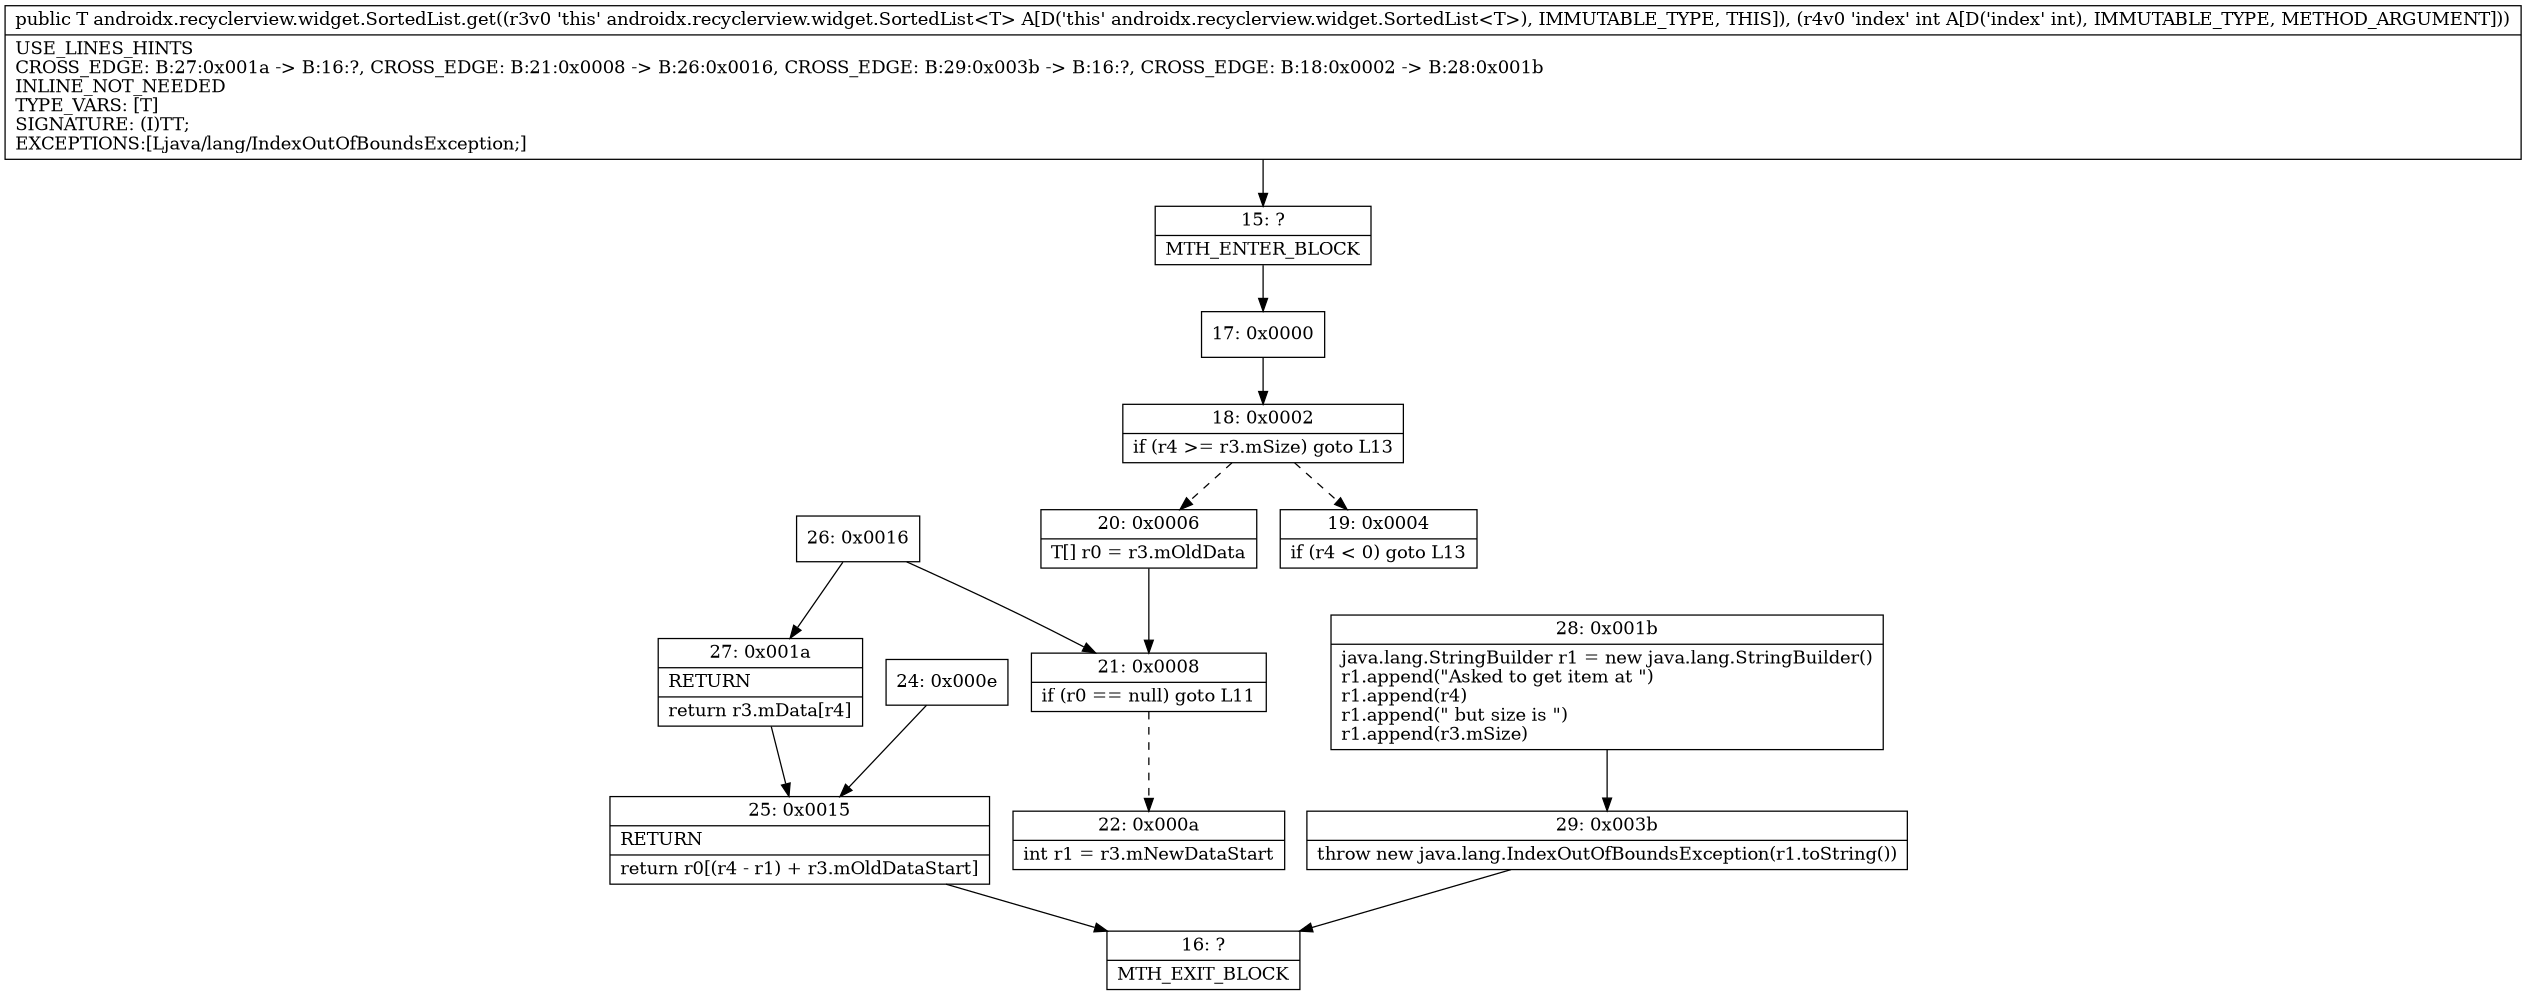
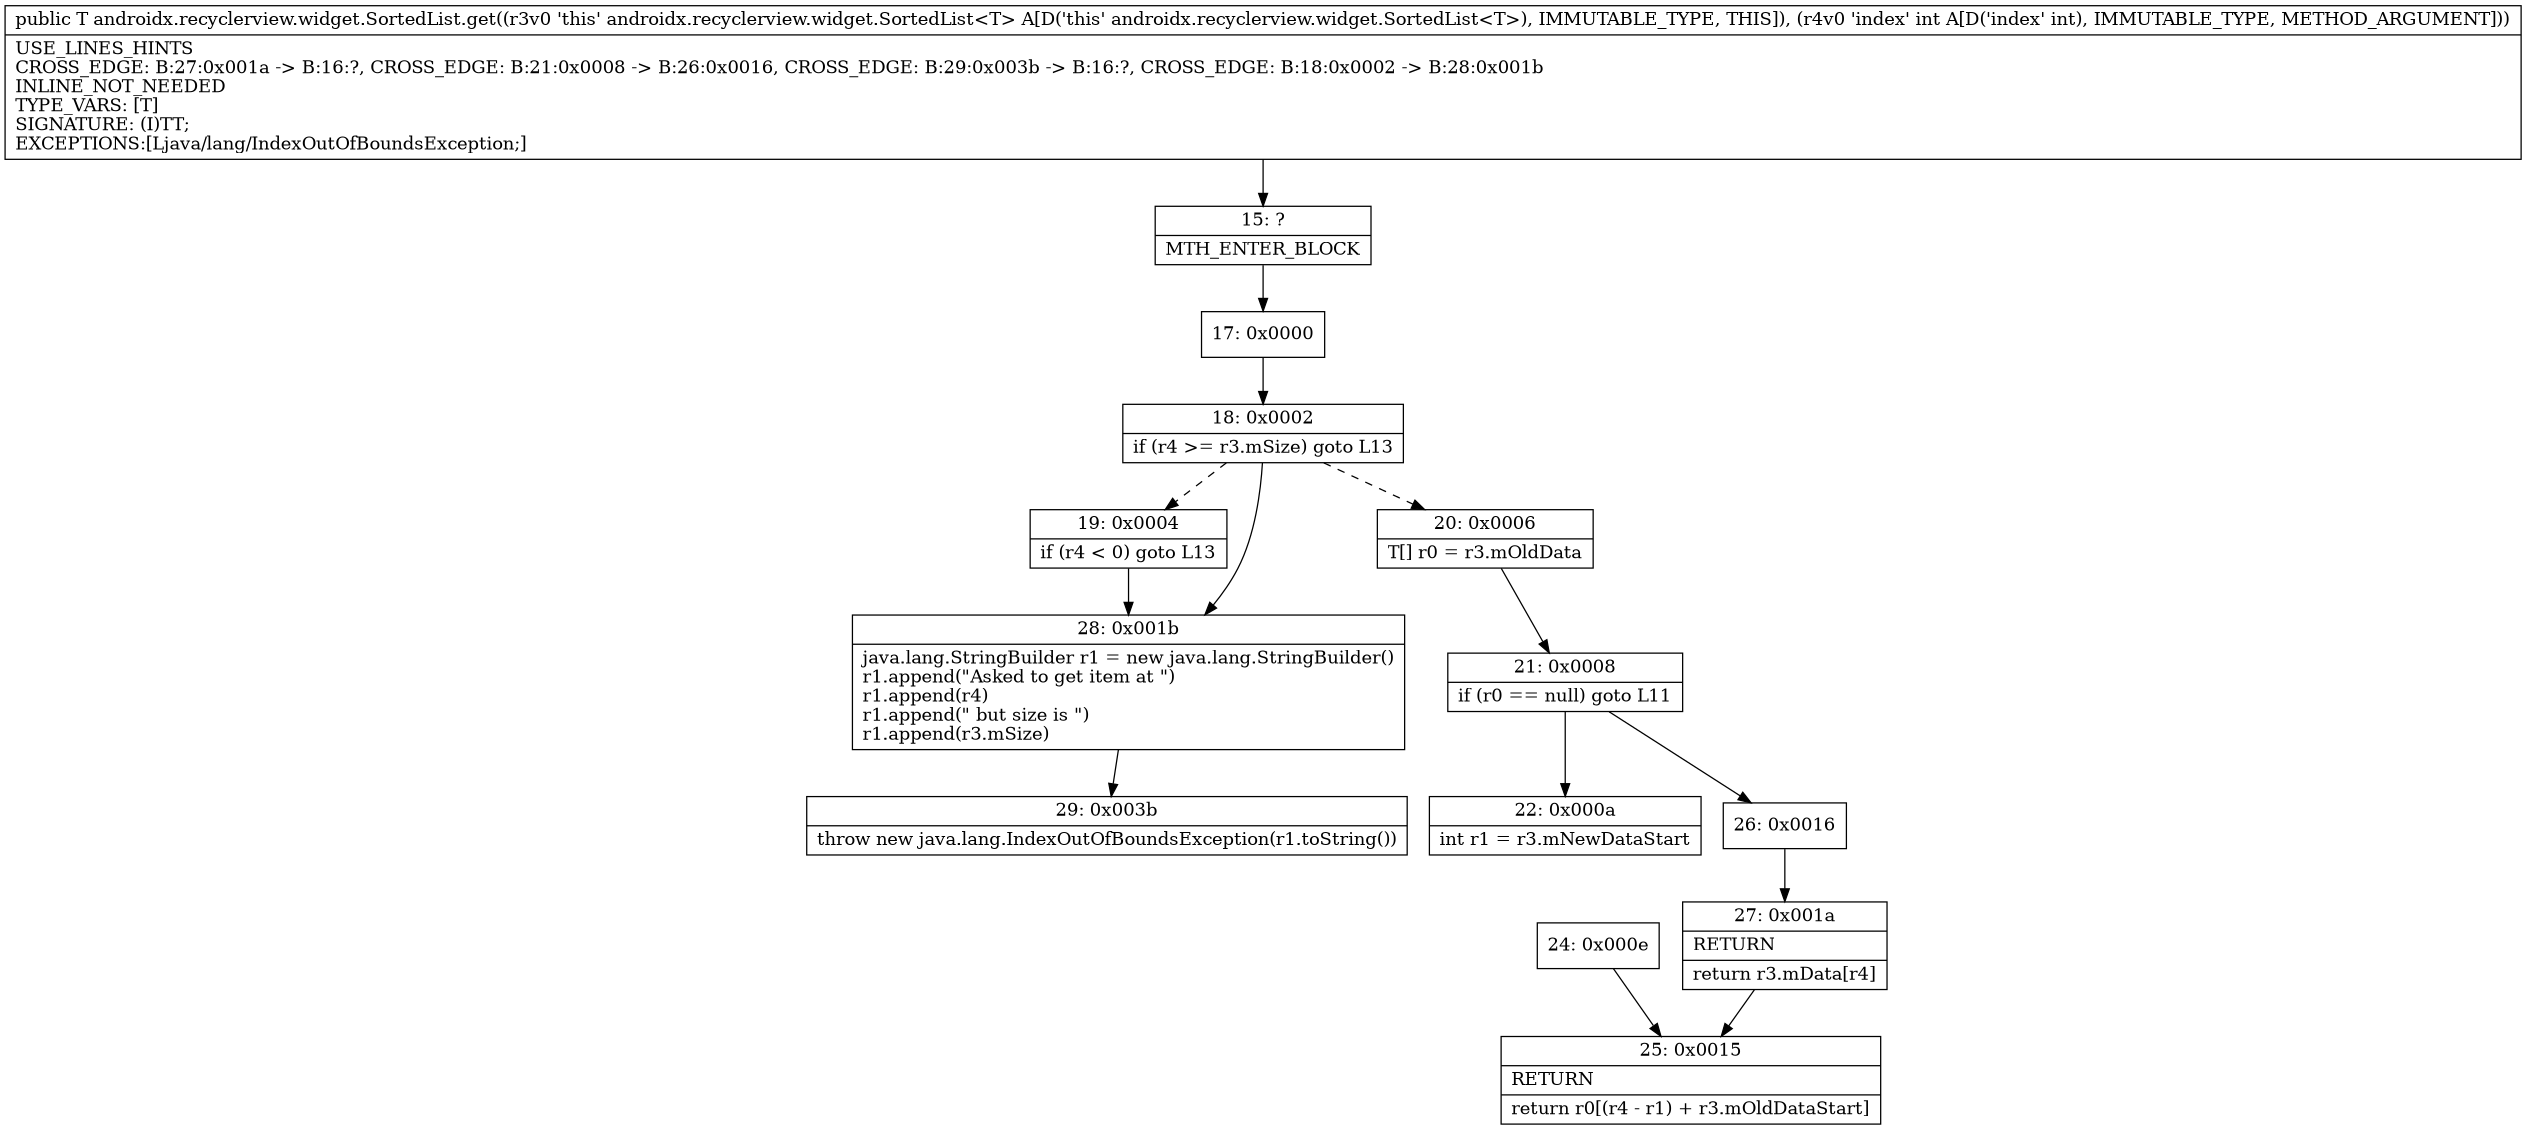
edge "18: 0x0002" -> "28: 0x001b": added
edge "19: 0x0004" -> "28: 0x001b": added
edge "26: 0x0016" -> "21: 0x0008": reversed
edge "21: 0x0008" -> "22: 0x000a": style dashed -> solid
node "16: ?": removed
